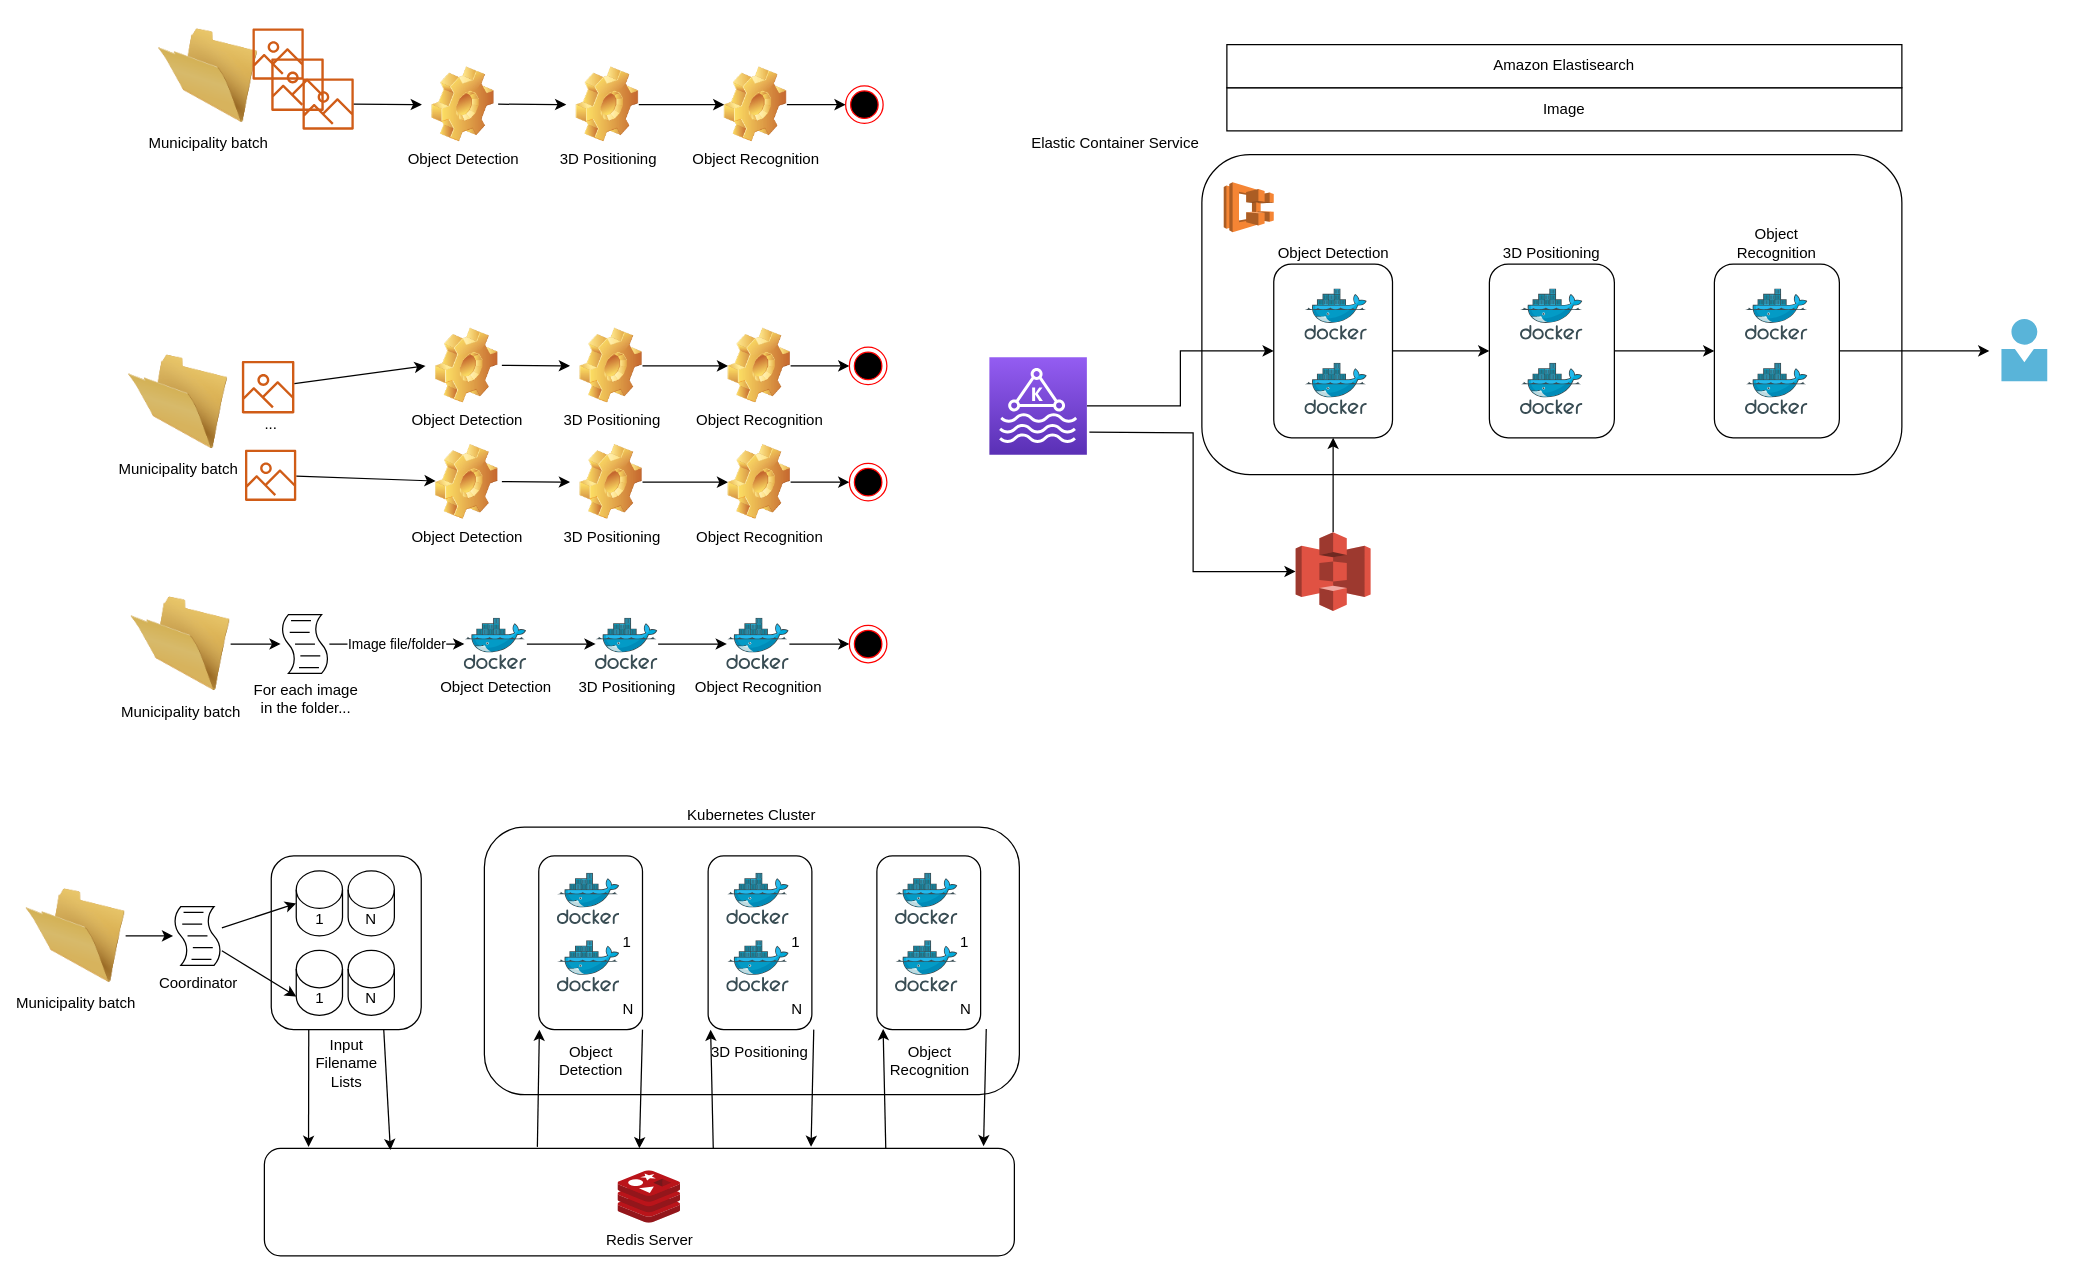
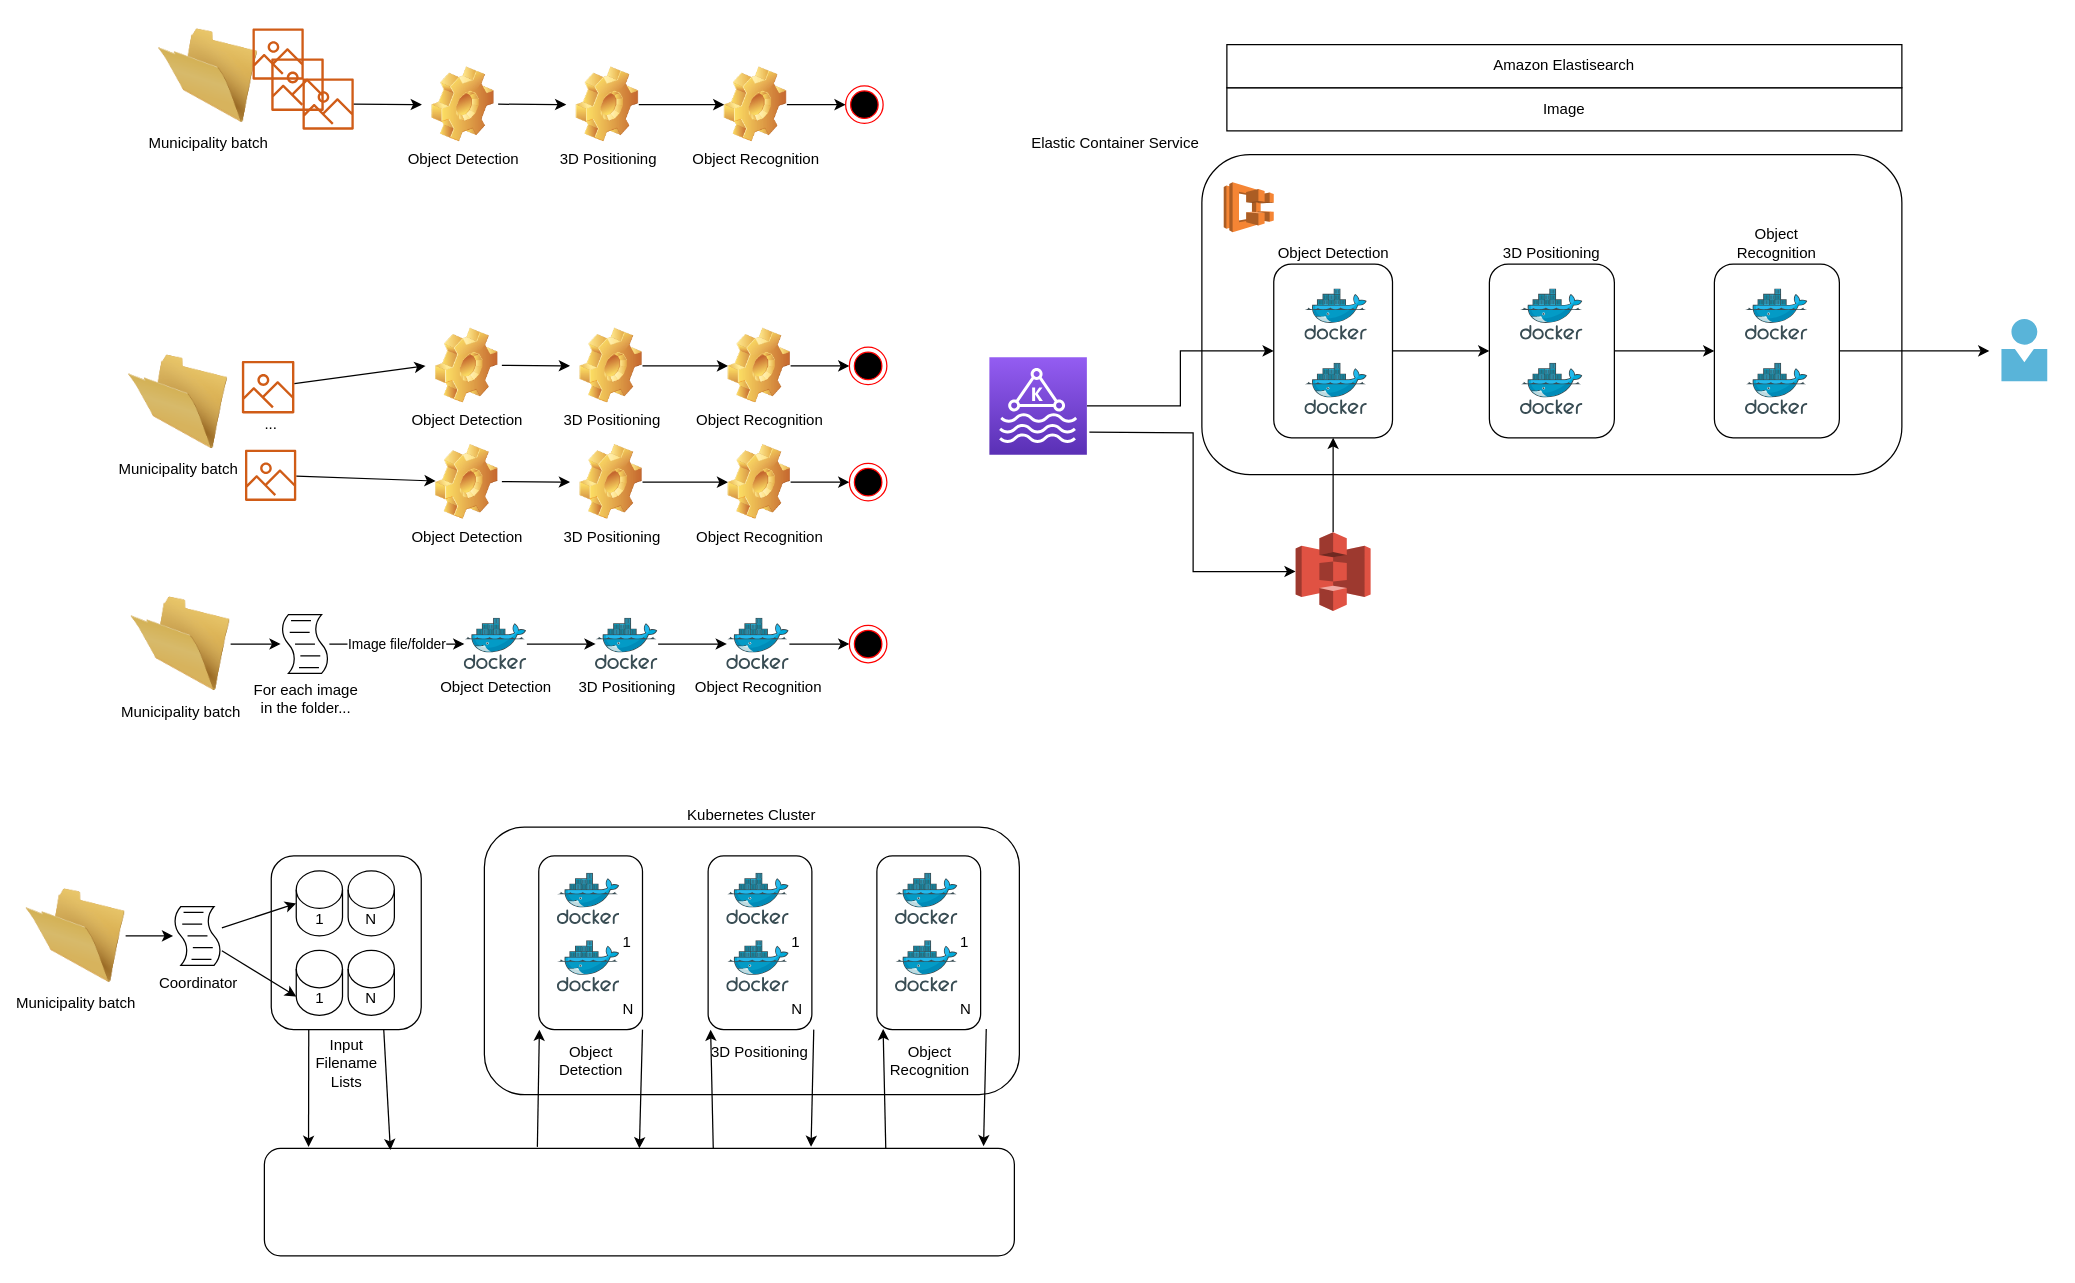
node "Redis Server": removed
